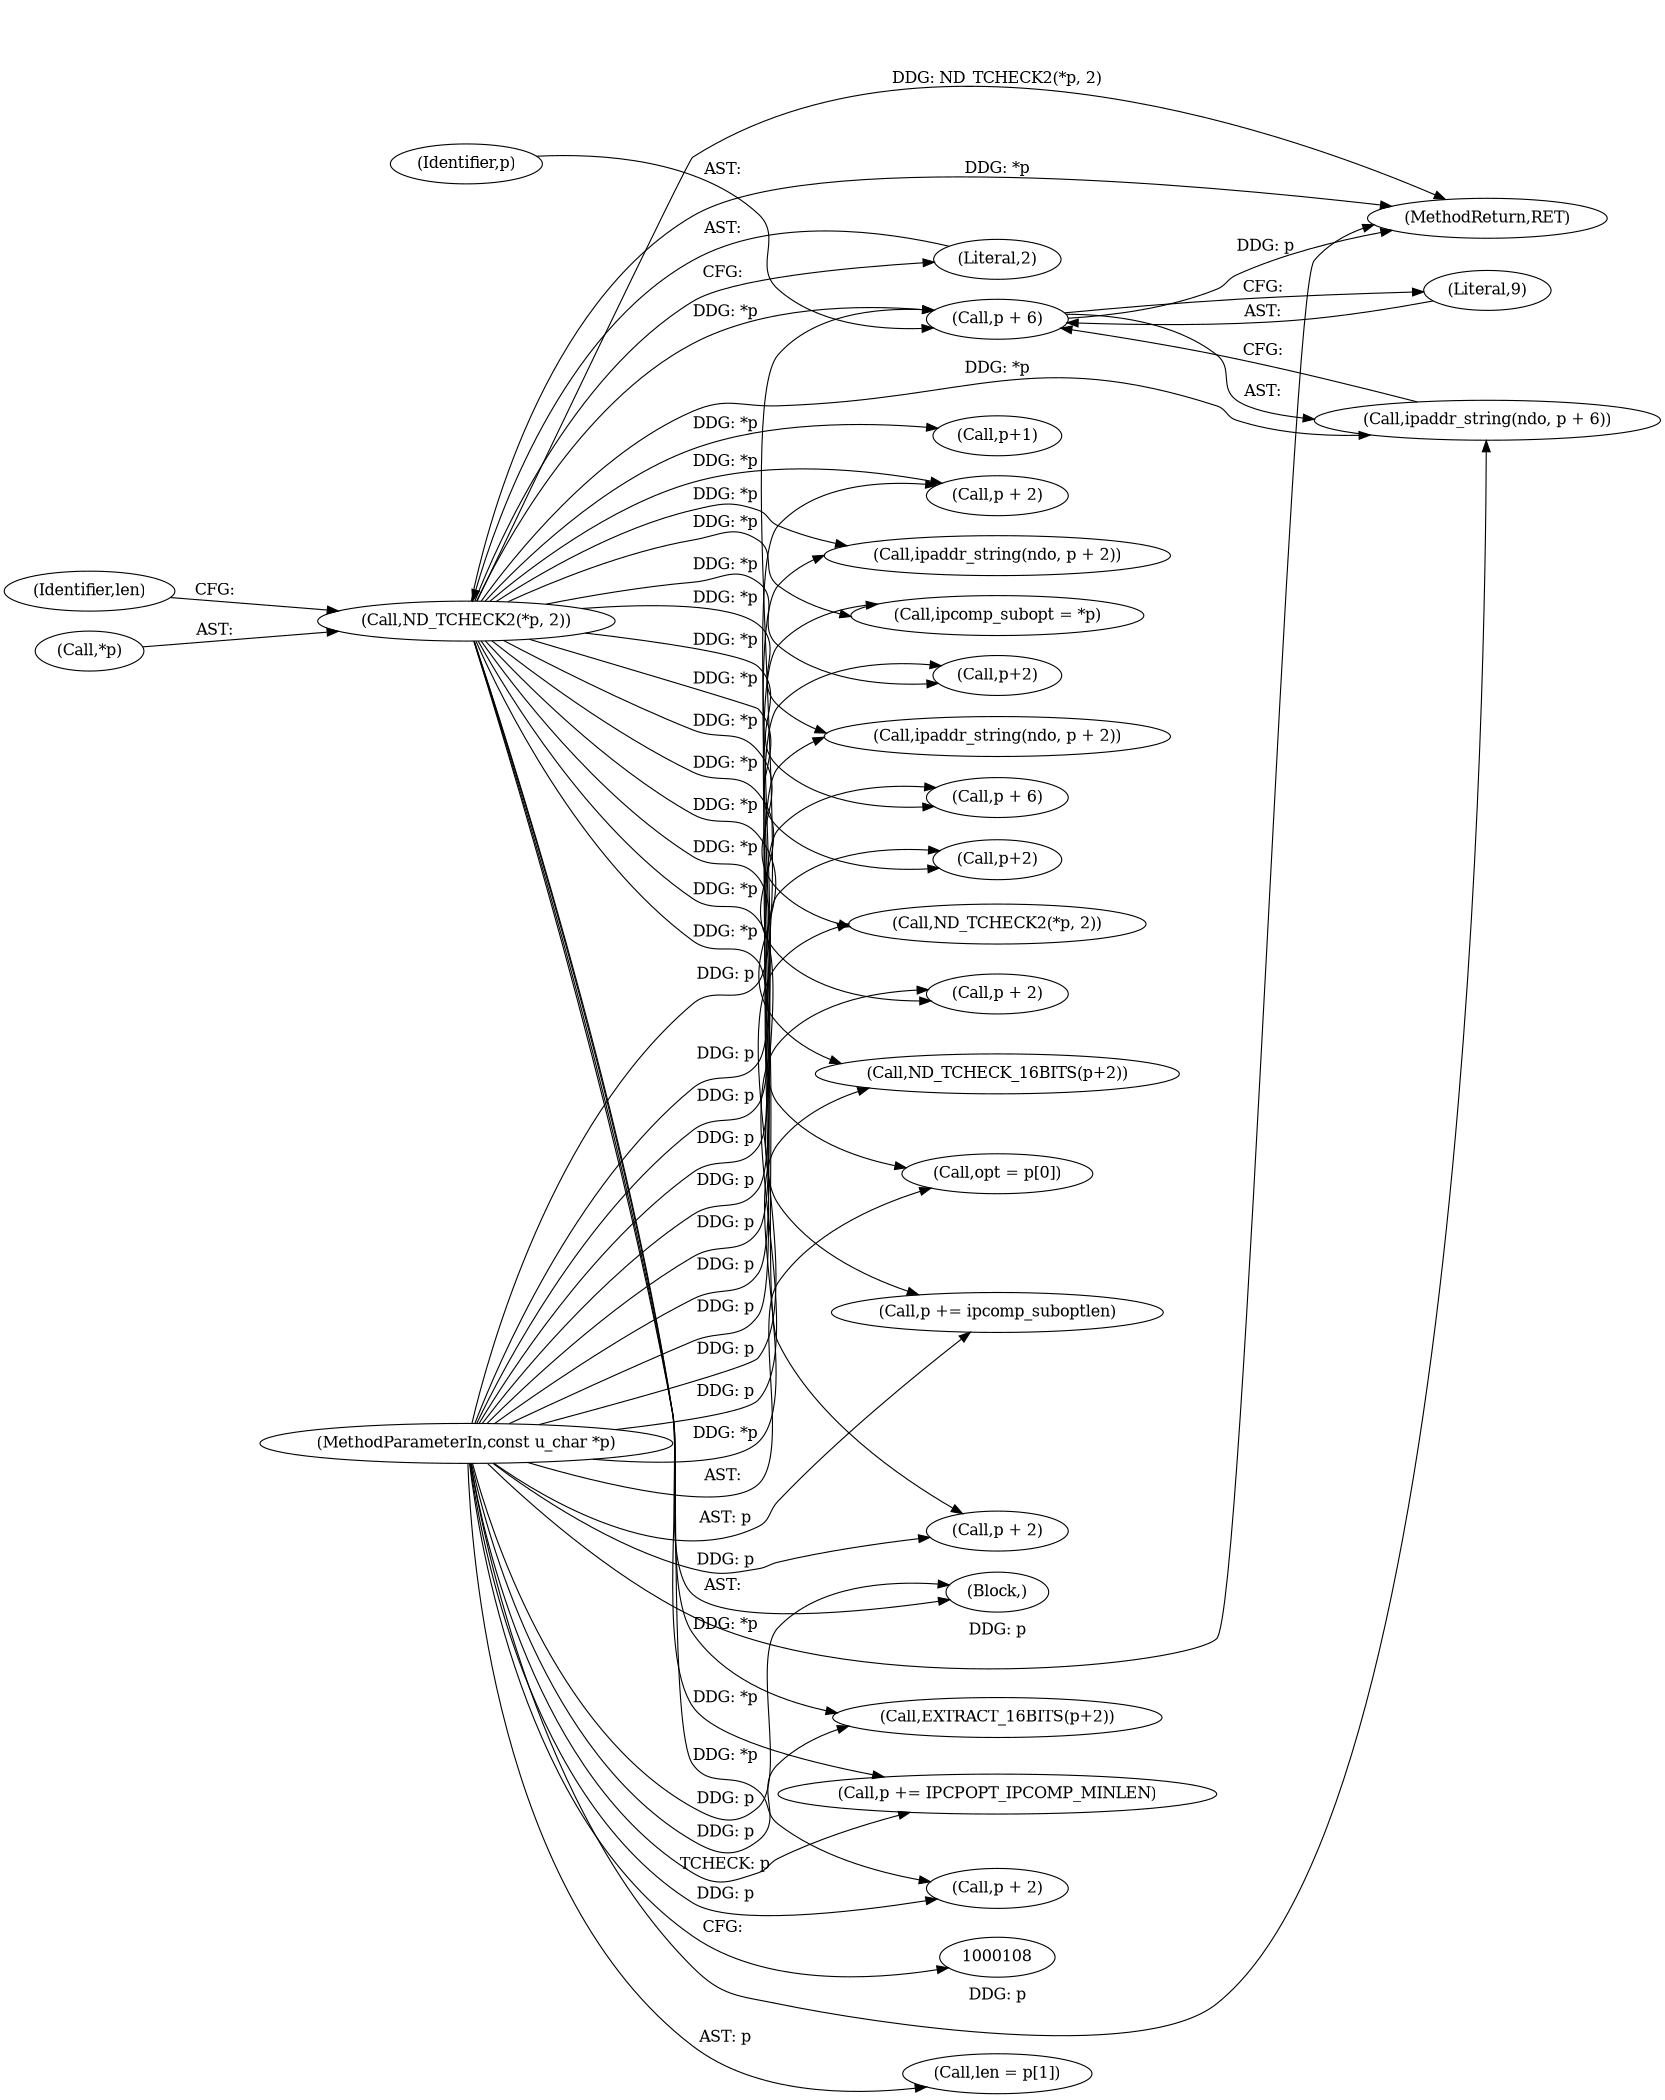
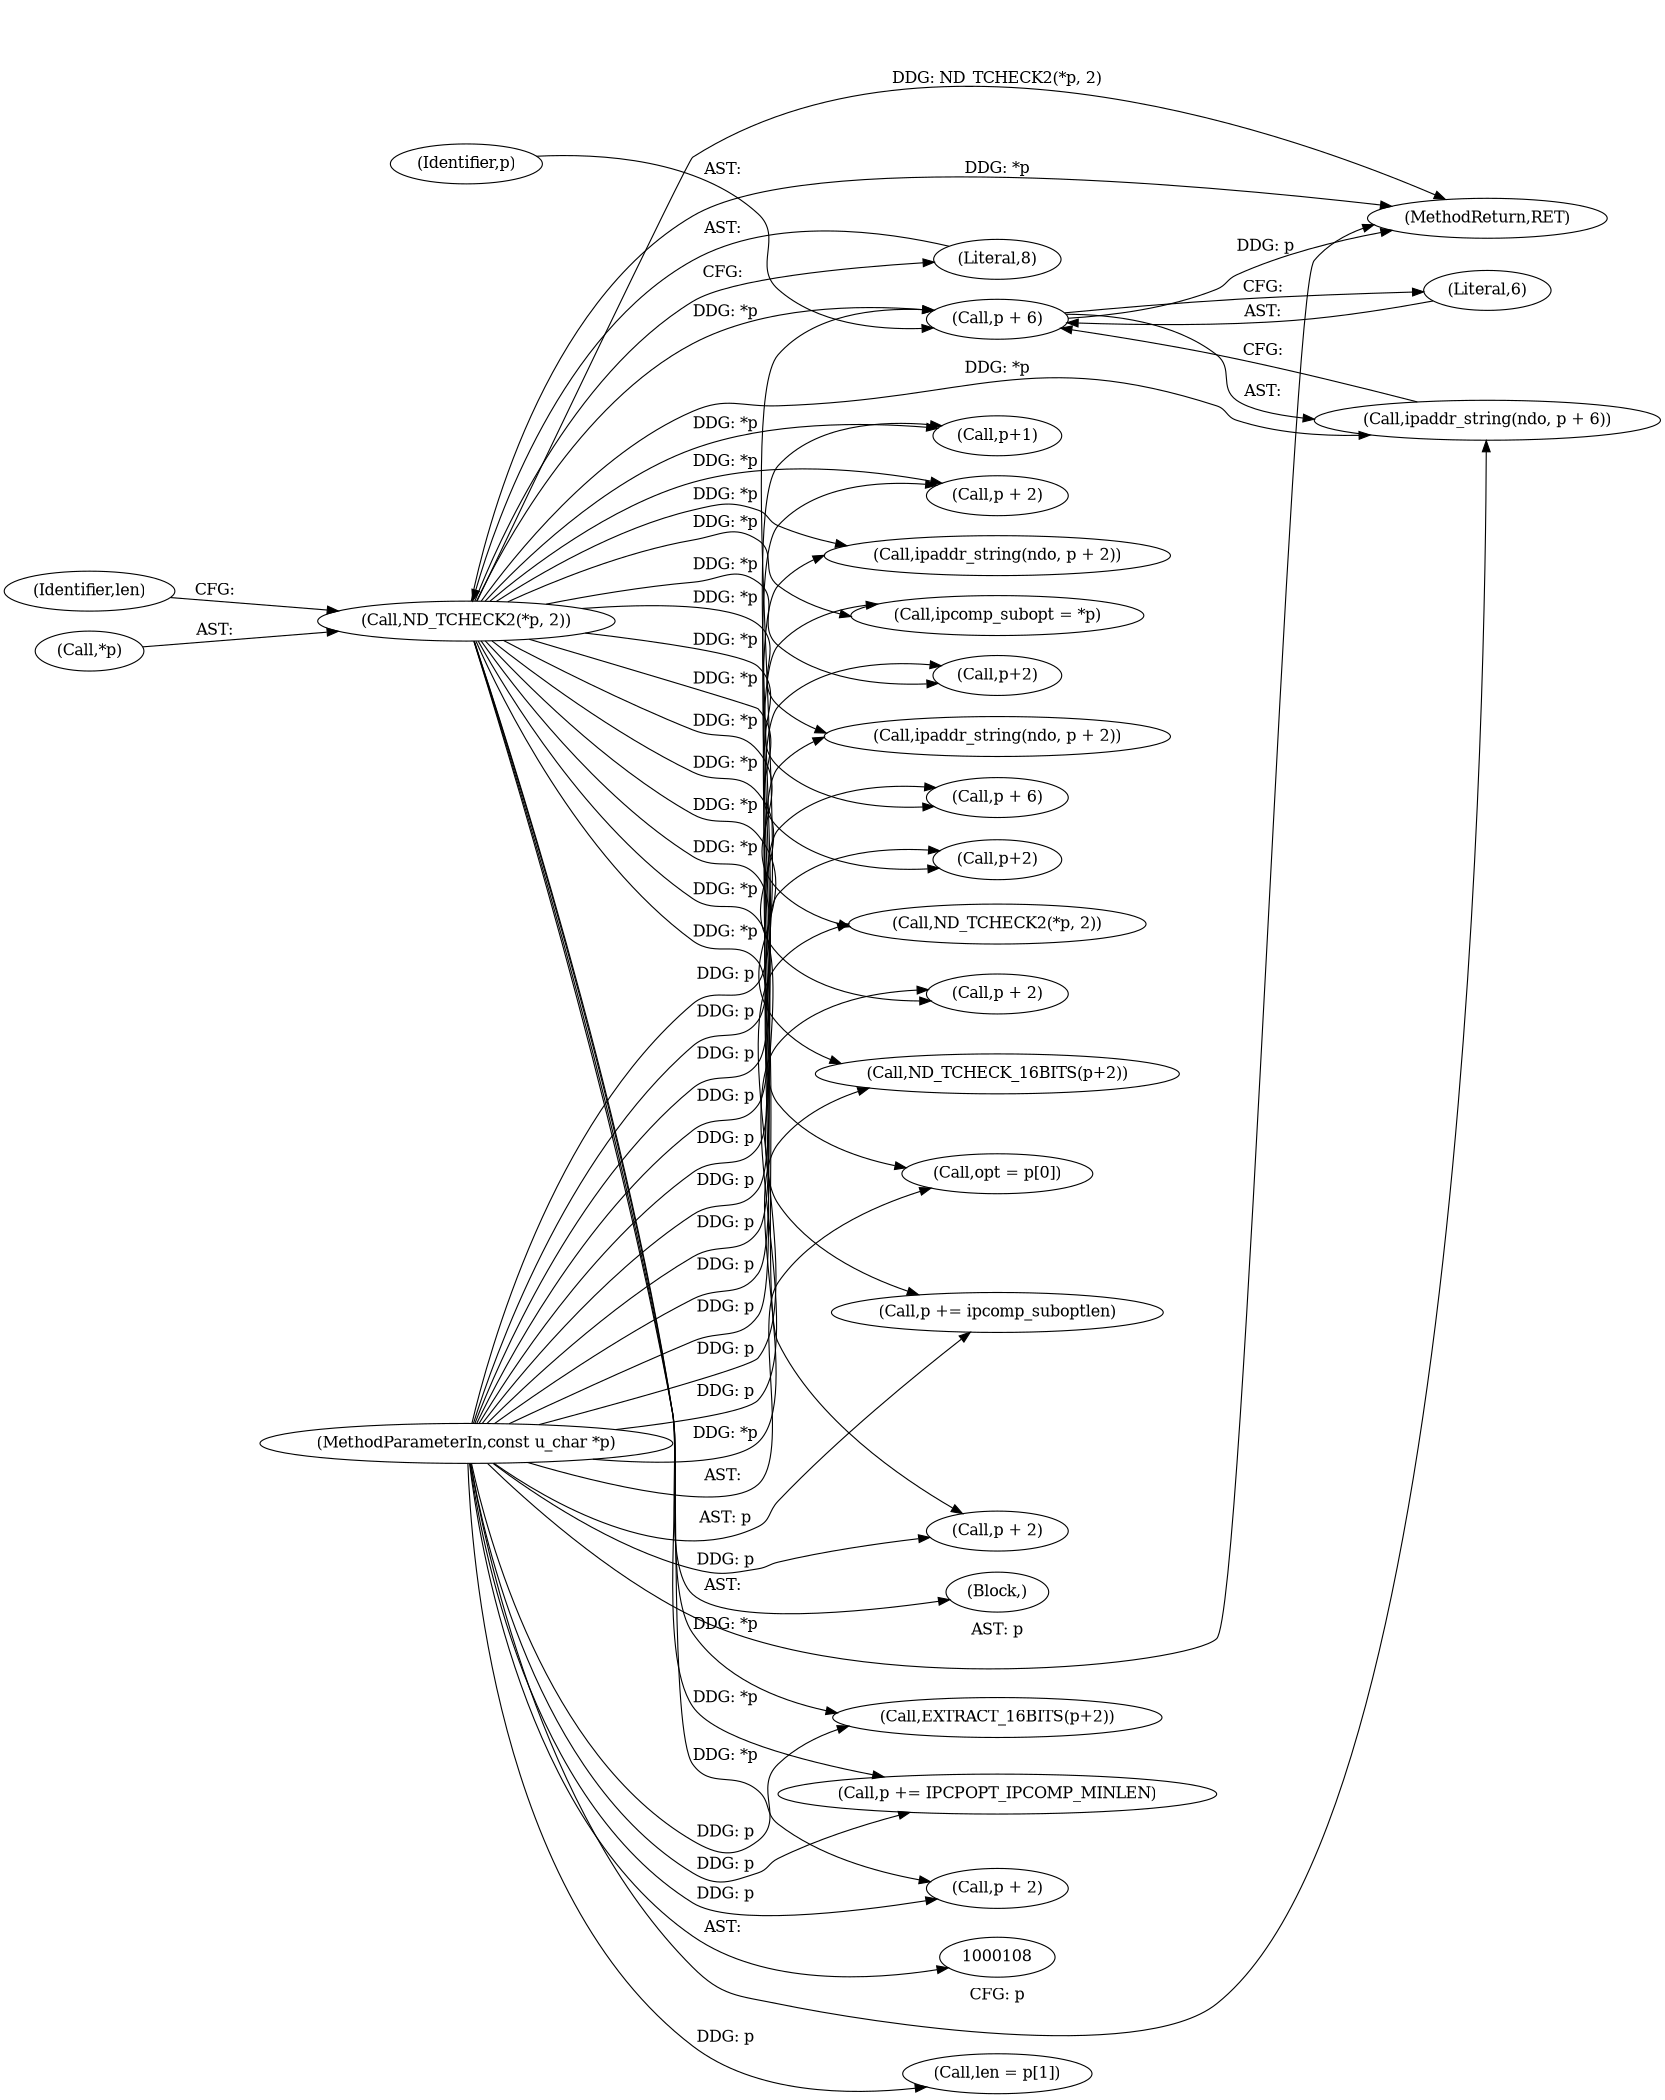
node "(Literal,2)": label "(Literal,2)" -> "(Literal,8)"
node "(Literal,9)": label "(Literal,9)" -> "(Literal,6)"
edge "(MethodParameterIn,const u_char *p)" -> "(MethodReturn,RET)": label "DDG: p" -> "AST: p"
edge "(MethodParameterIn,const u_char *p)" -> "(Block,)": now "(MethodParameterIn,const u_char *p)" -> "(Call,p+1)"
edge "(MethodParameterIn,const u_char *p)" -> "(Call,p += IPCPOPT_IPCOMP_MINLEN)": label "TCHECK: p" -> "DDG: p"
edge "(MethodParameterIn,const u_char *p)" -> "1000108": label "CFG: " -> "AST: "
edge "(MethodParameterIn,const u_char *p)" -> "(Call,ipaddr_string(ndo, p + 6))": label "DDG: p" -> "CFG: p"
edge "(MethodParameterIn,const u_char *p)" -> "(Call,len = p[1])": label "AST: p" -> "DDG: p"
